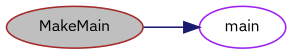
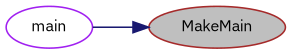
edge "MakeMain" -> "main": reversed
